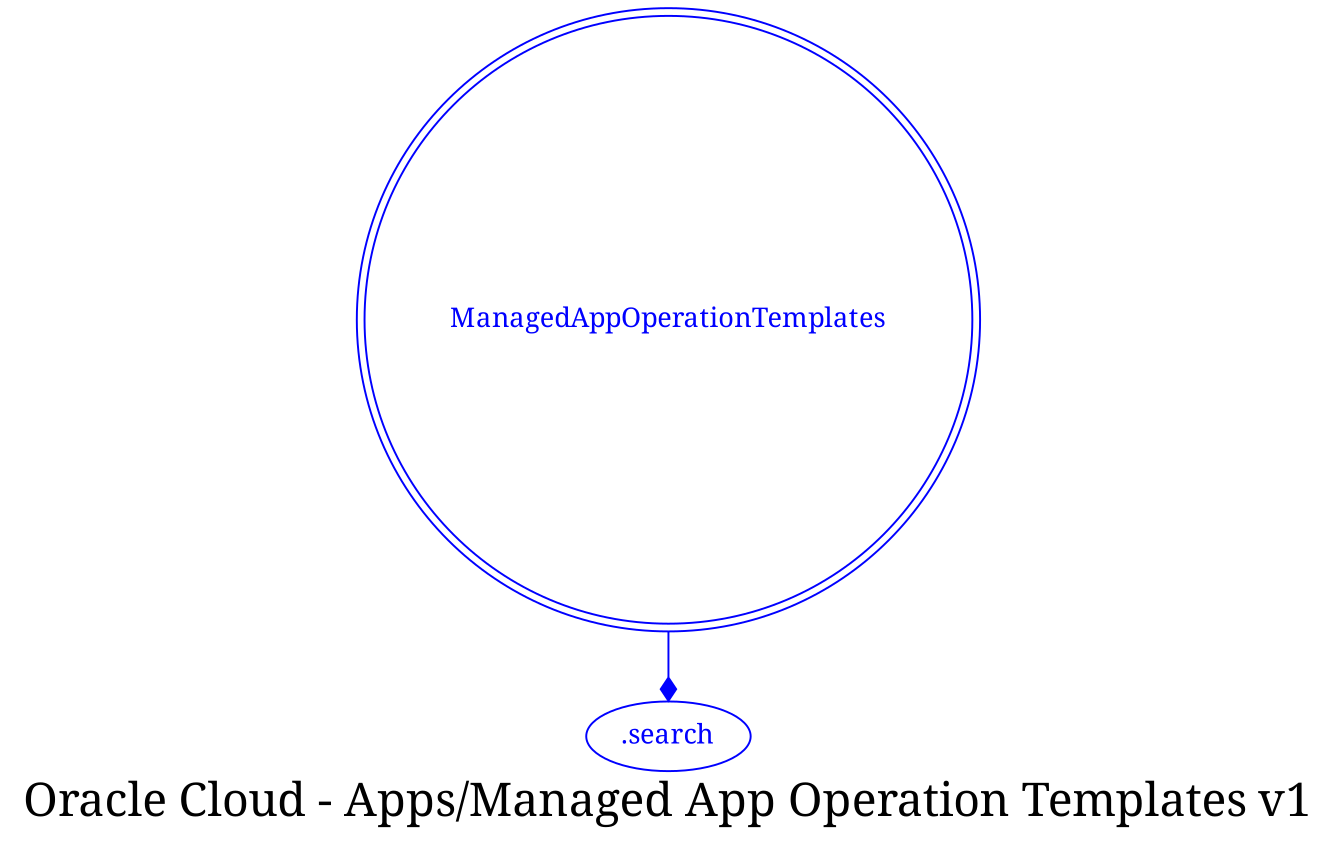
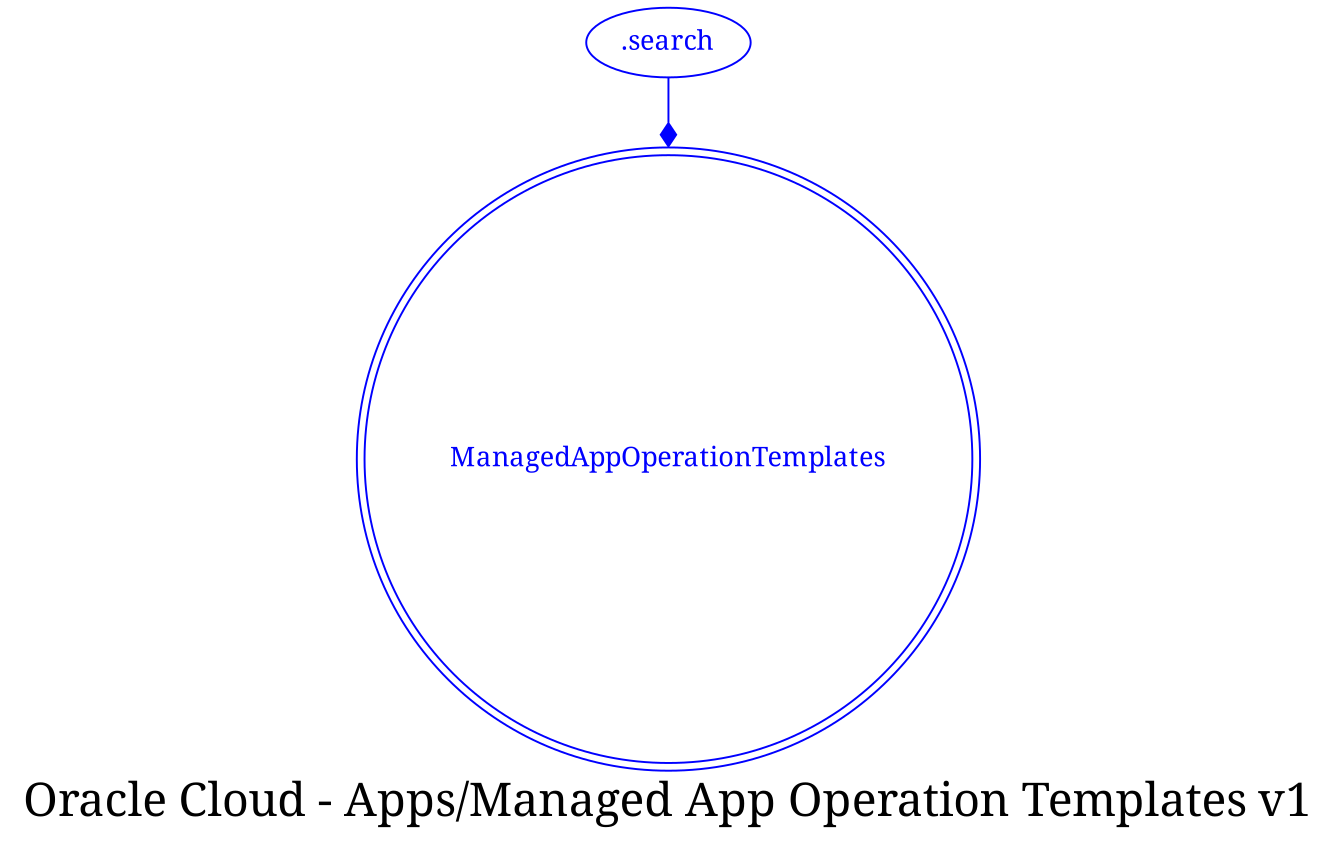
edge "ManagedAppOperationTemplates" -> ".search": reversed
